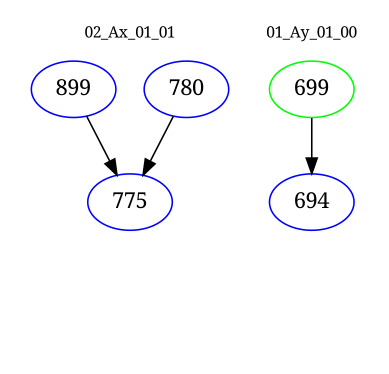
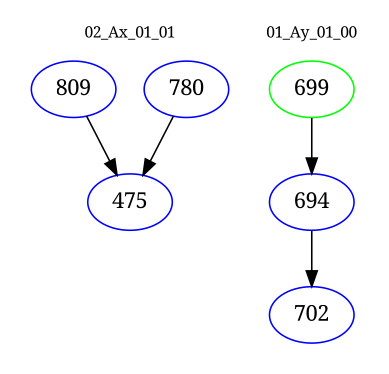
node "899": label "899" -> "809"
node "775": label "775" -> "475"
node "702": added
